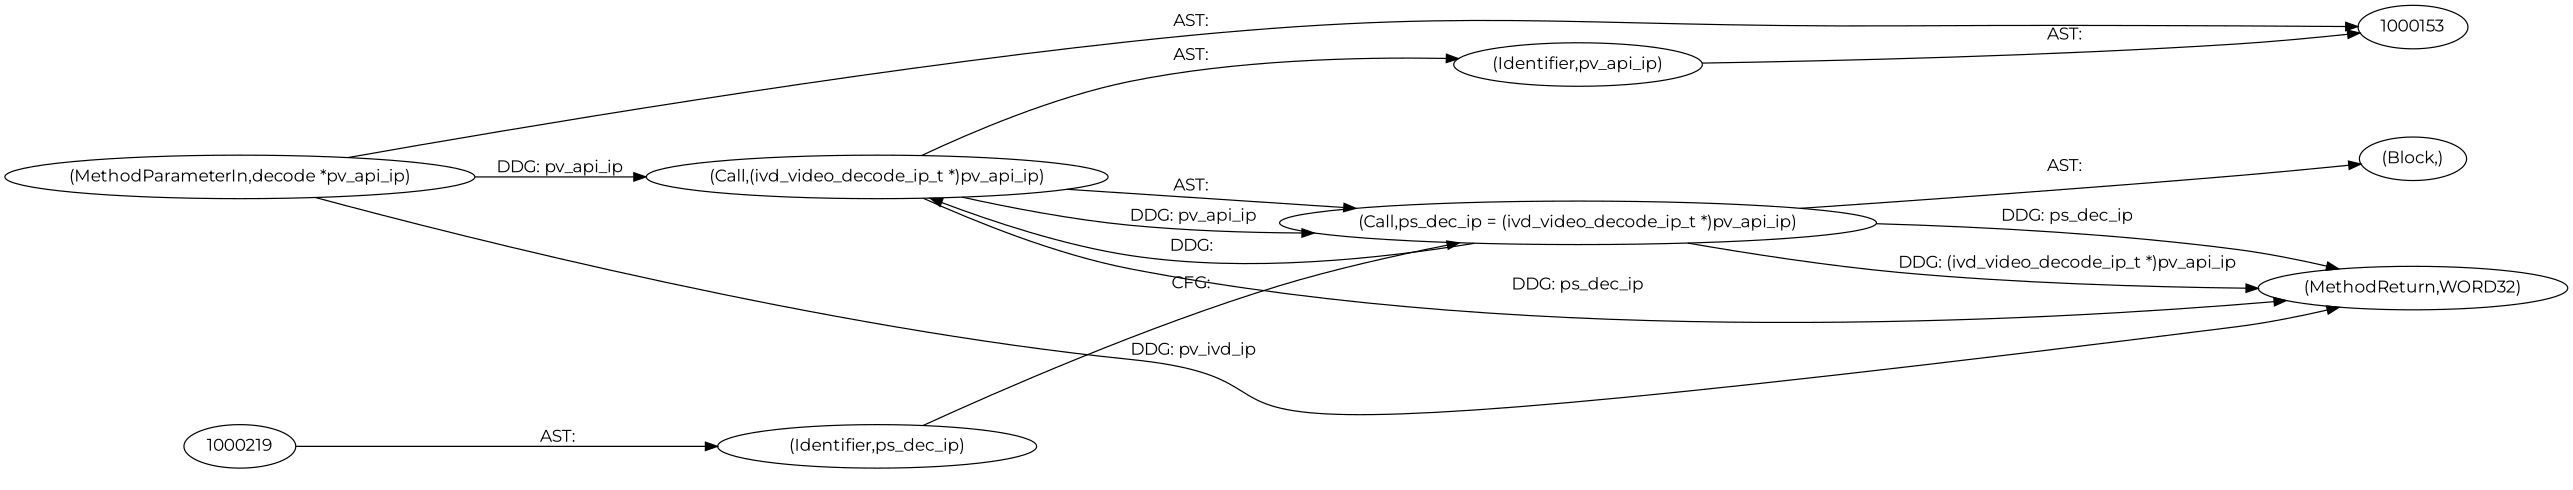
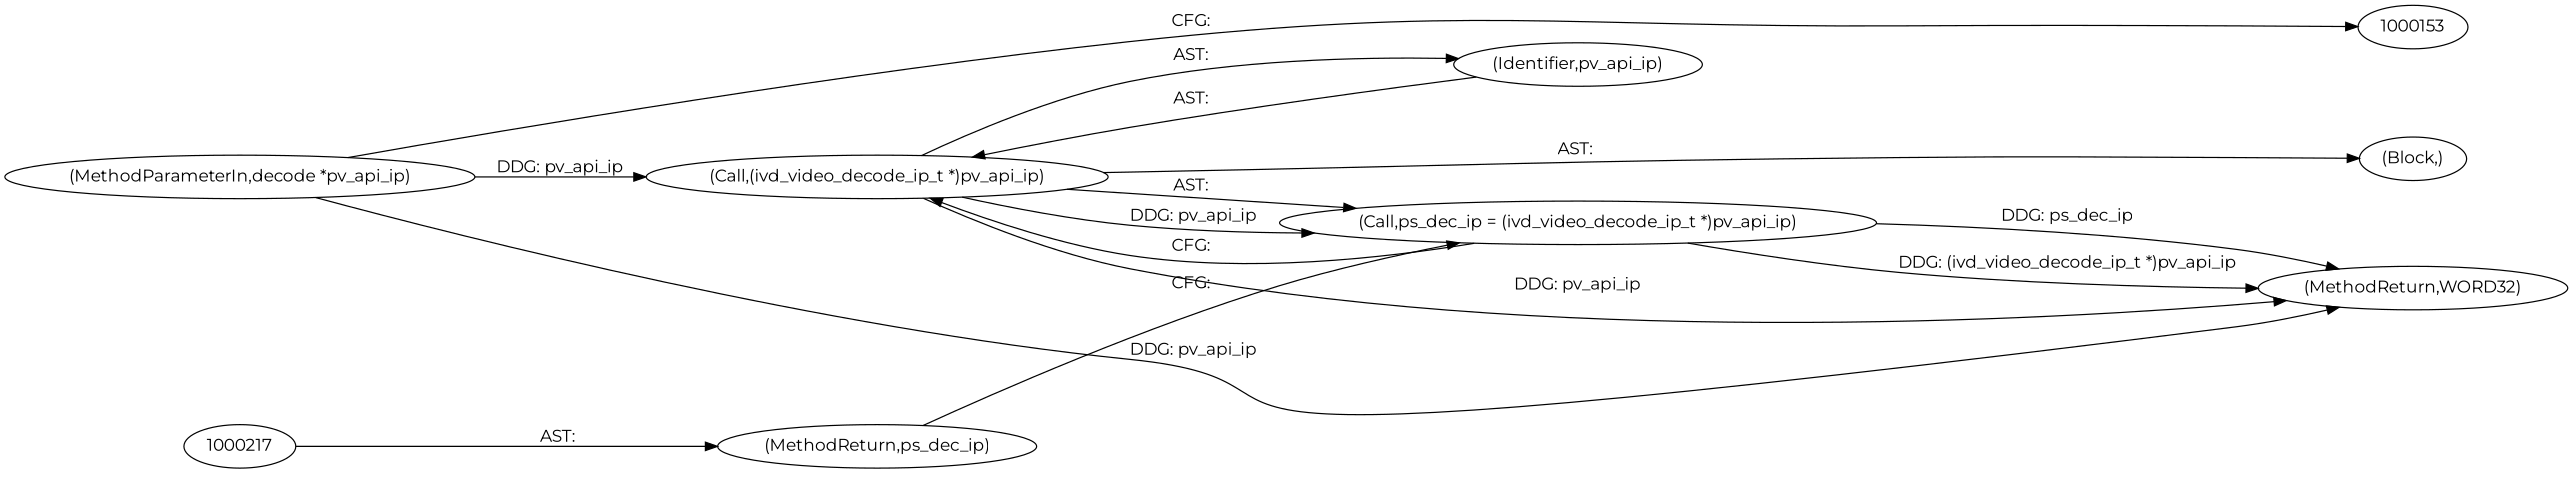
edge "(MethodParameterIn,decode *pv_api_ip)" -> "1000153": label "AST: " -> "CFG: "
edge "(Identifier,pv_api_ip)" -> "1000153": now "(Identifier,pv_api_ip)" -> "(Call,(ivd_video_decode_ip_t *)pv_api_ip)"
edge "(Call,ps_dec_ip = (ivd_video_decode_ip_t *)pv_api_ip)" -> "(Block,)": now "(Call,(ivd_video_decode_ip_t *)pv_api_ip)" -> "(Block,)"
edge "(Call,ps_dec_ip = (ivd_video_decode_ip_t *)pv_api_ip)" -> "(Call,(ivd_video_decode_ip_t *)pv_api_ip)": label "DDG: " -> "CFG: "
edge "(Call,(ivd_video_decode_ip_t *)pv_api_ip)" -> "(MethodReturn,WORD32)": label "DDG: ps_dec_ip" -> "DDG: pv_api_ip"
edge "(MethodParameterIn,decode *pv_api_ip)" -> "(MethodReturn,WORD32)": label "DDG: pv_ivd_ip" -> "DDG: pv_api_ip"
node "1000219": label "1000219" -> "1000217"
node "(Identifier,ps_dec_ip)": label "(Identifier,ps_dec_ip)" -> "(MethodReturn,ps_dec_ip)"
